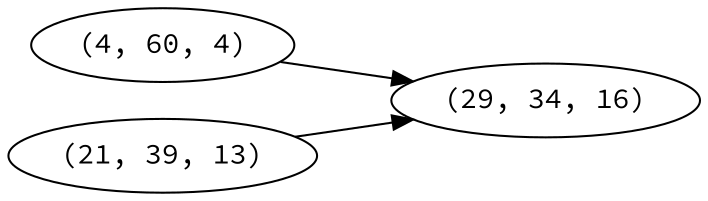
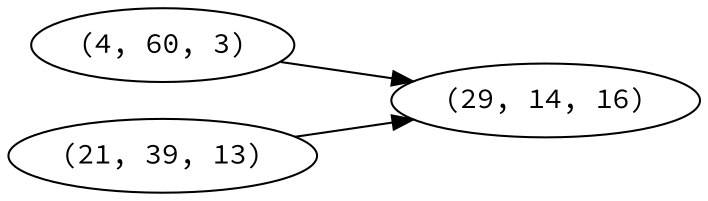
node "(4, 60, 4)": label "(4, 60, 4)" -> "(4, 60, 3)"
node "(29, 34, 16)": label "(29, 34, 16)" -> "(29, 14, 16)"
